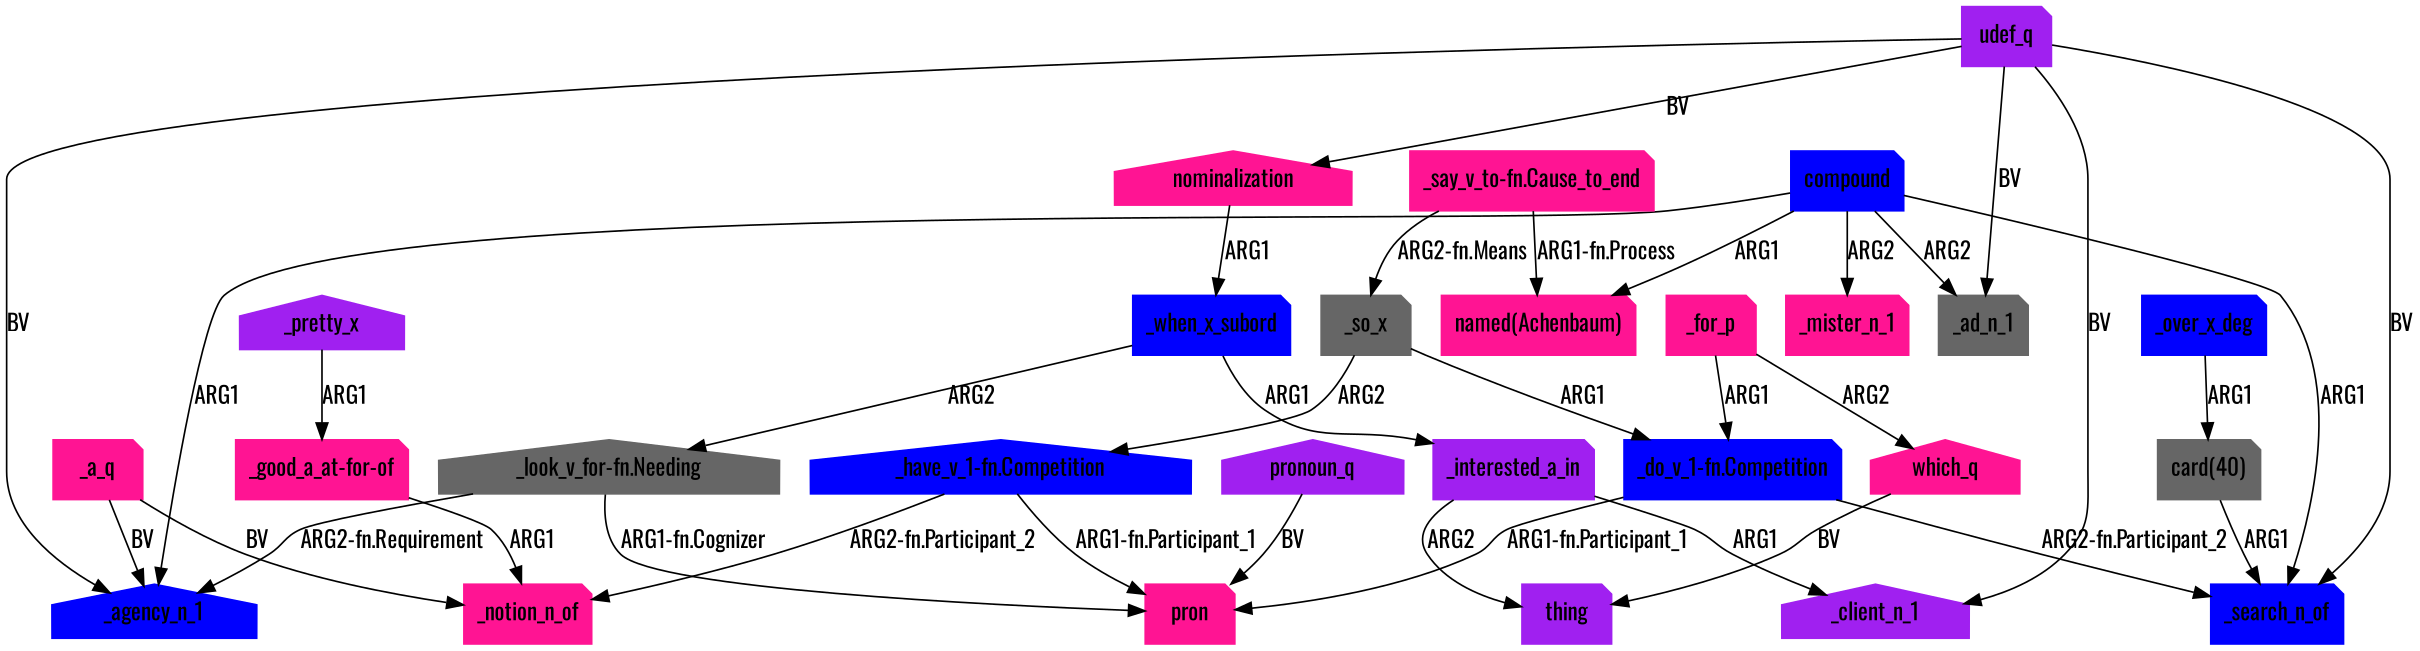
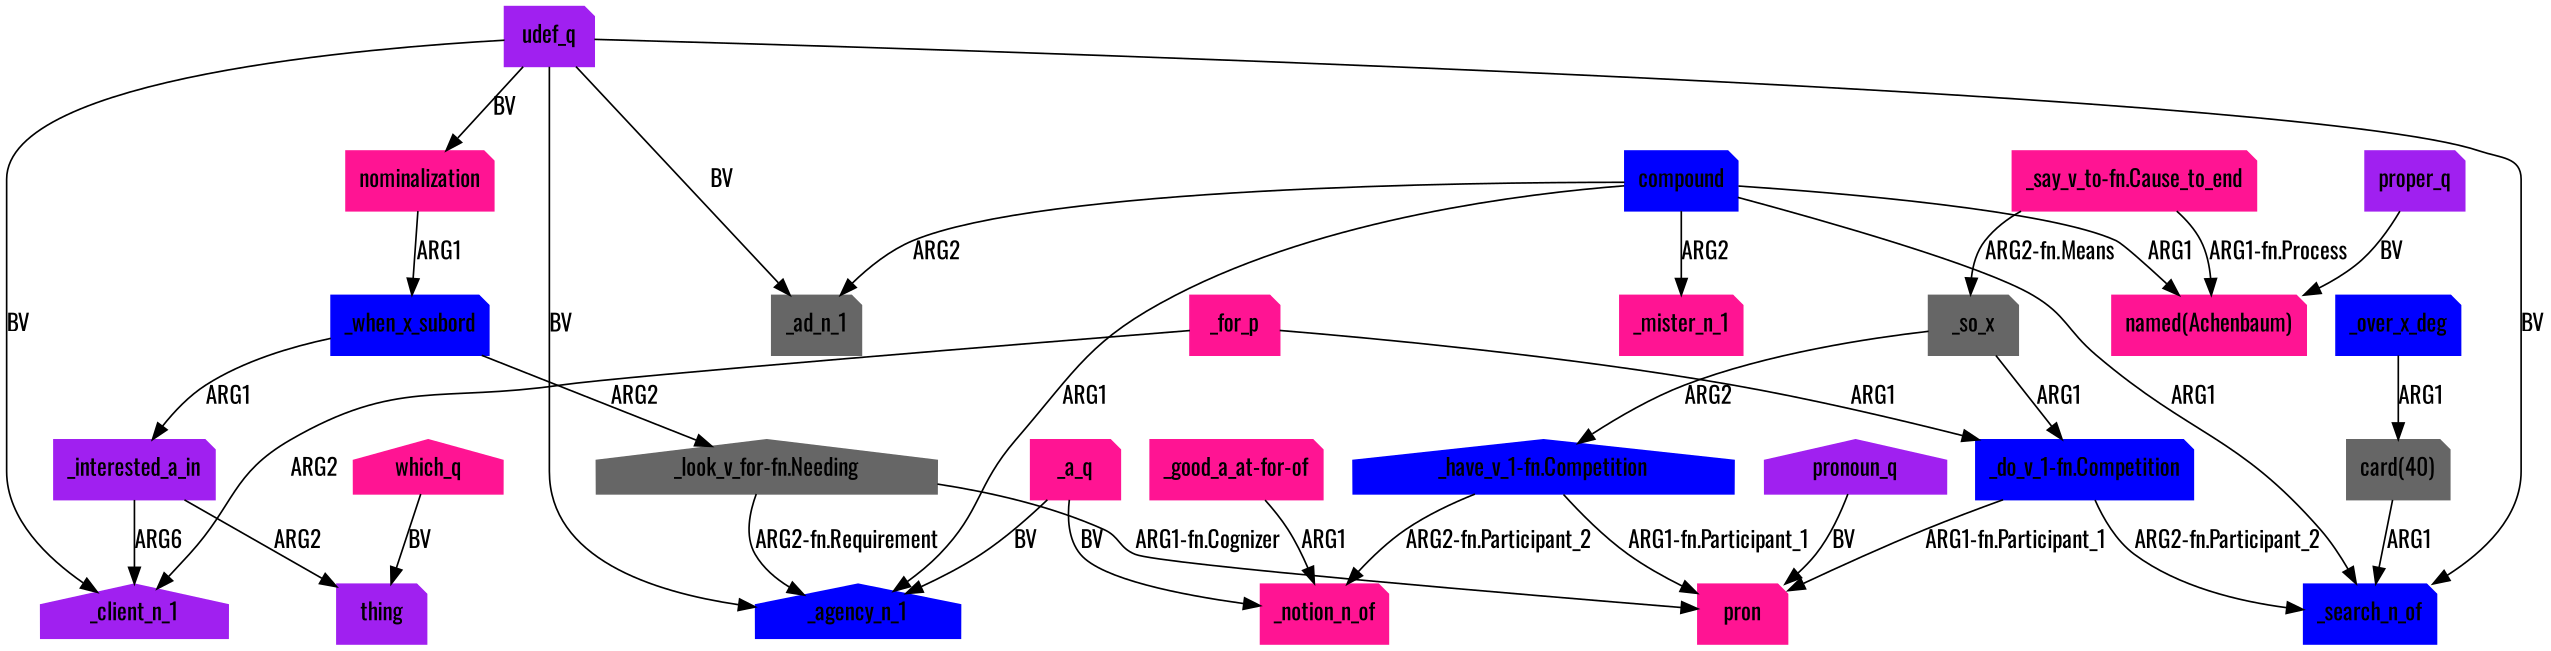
node "nominalization": shape house -> note
node "proper_q": added
node "_pretty_x": removed
edge "_for_p" -> "which_q": now "_for_p" -> "_client_n_1"
edge "_interested_a_in" -> "_client_n_1": label "ARG1" -> "ARG6"
